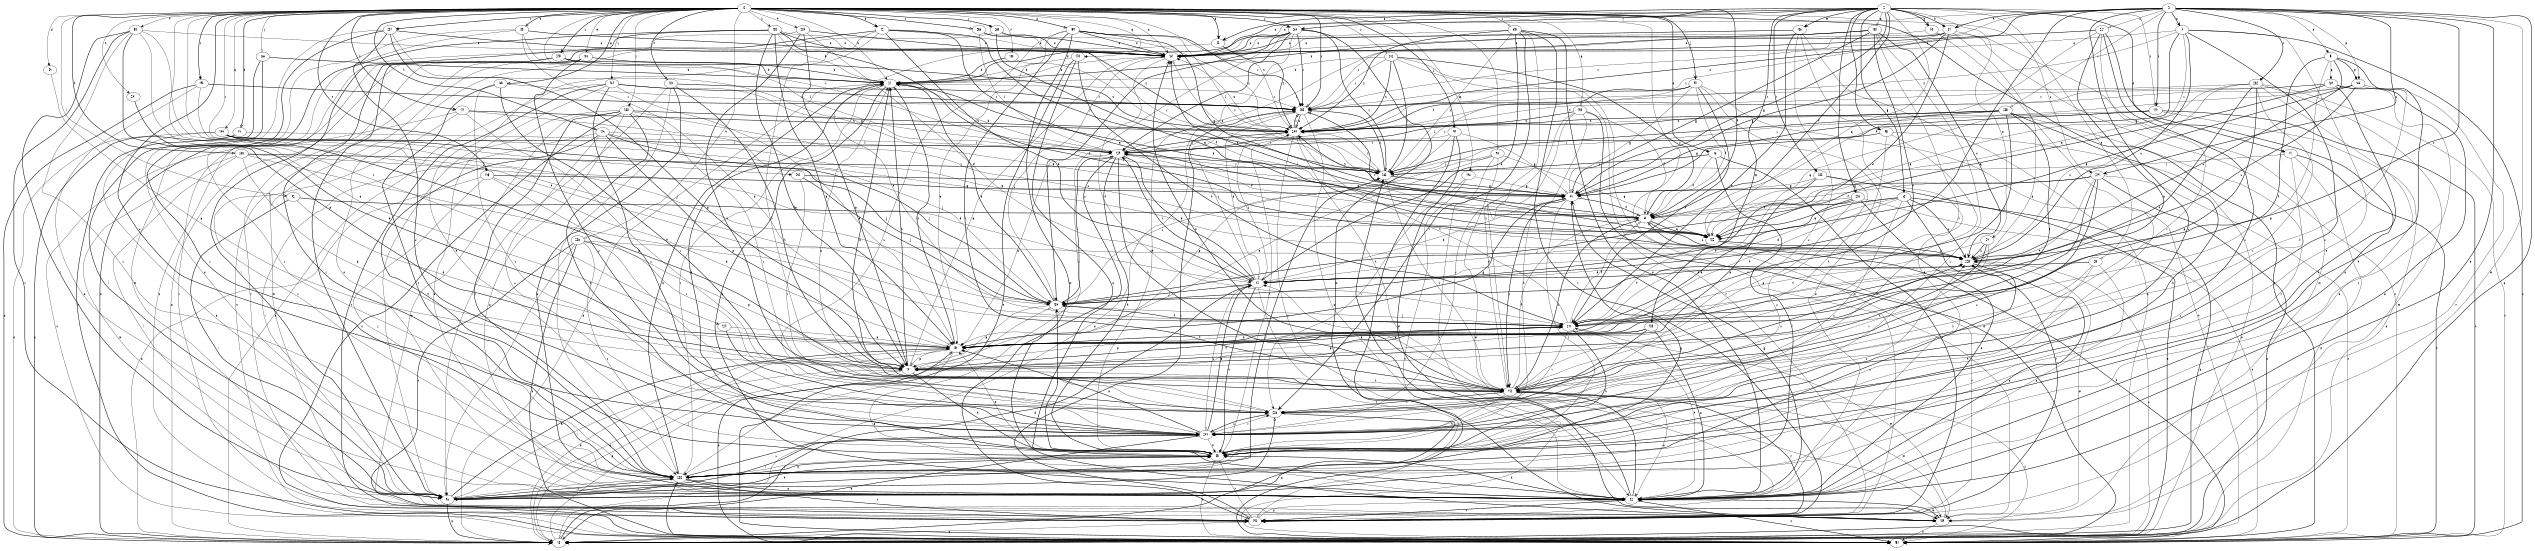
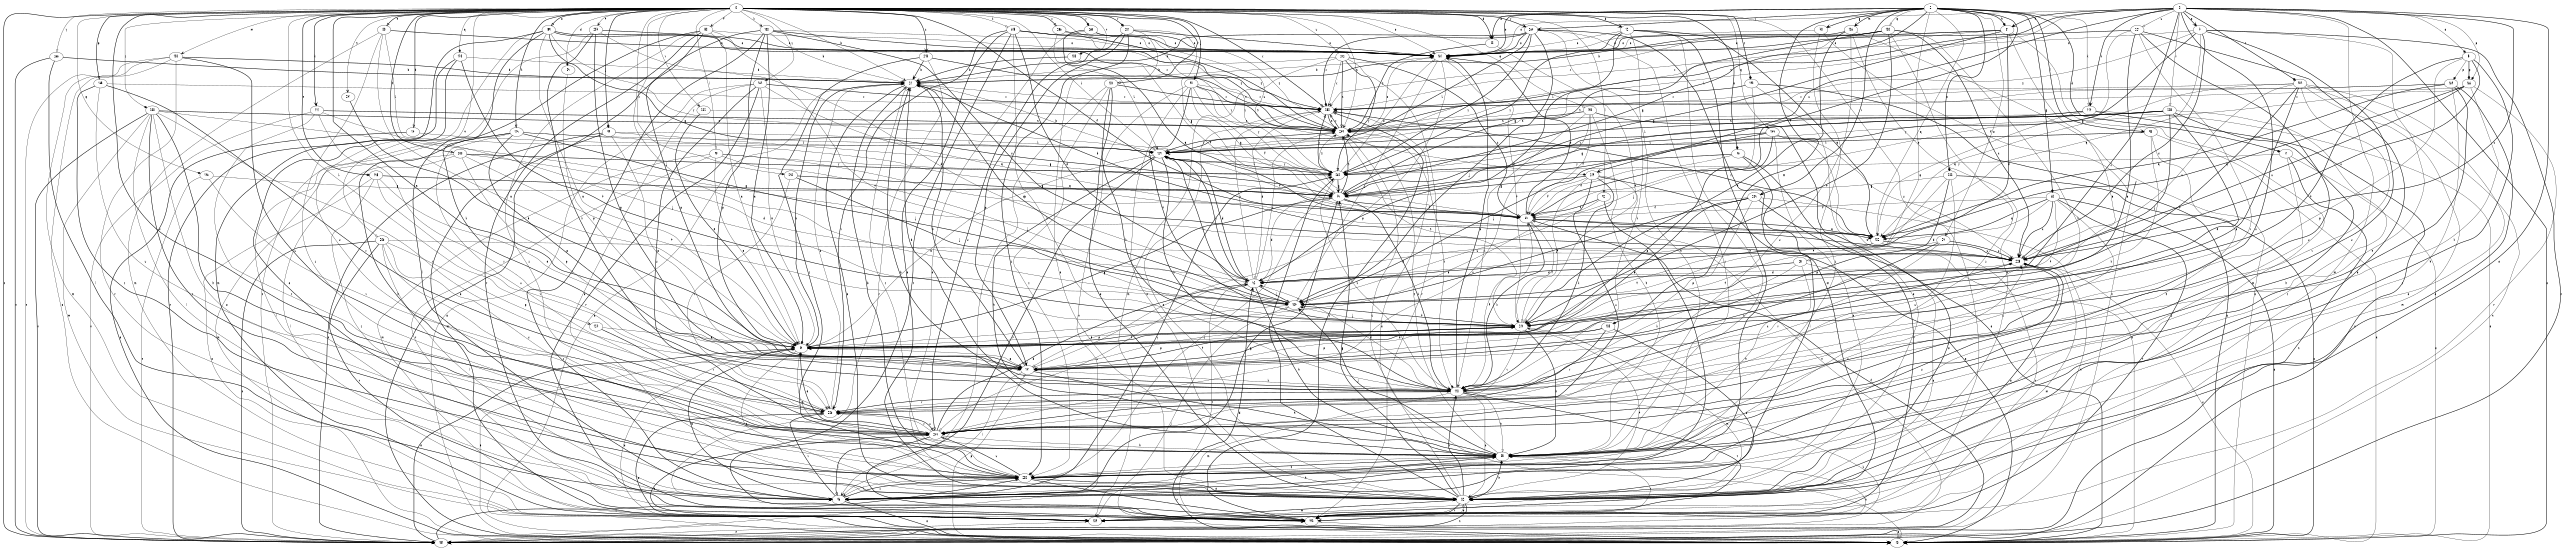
edge "0" -> "54": added, label "e"
node "232": added
